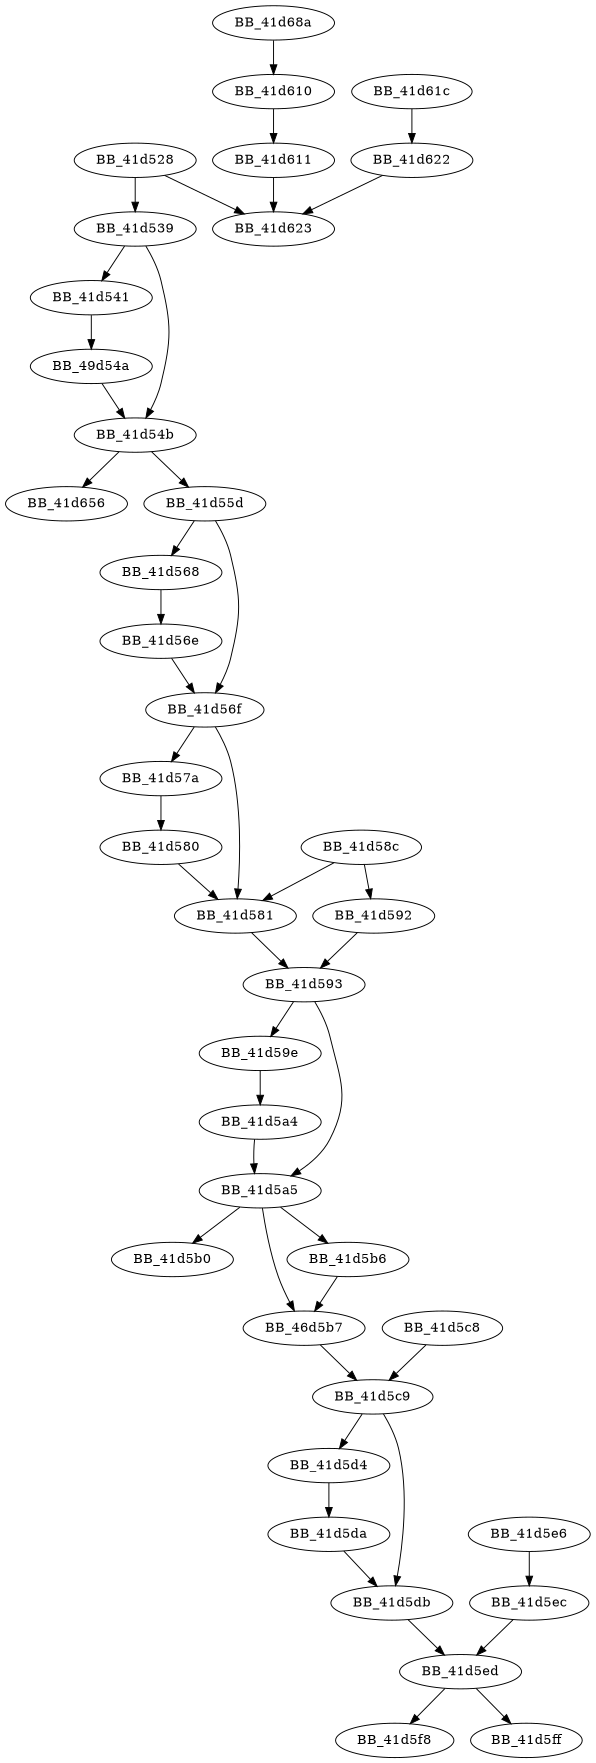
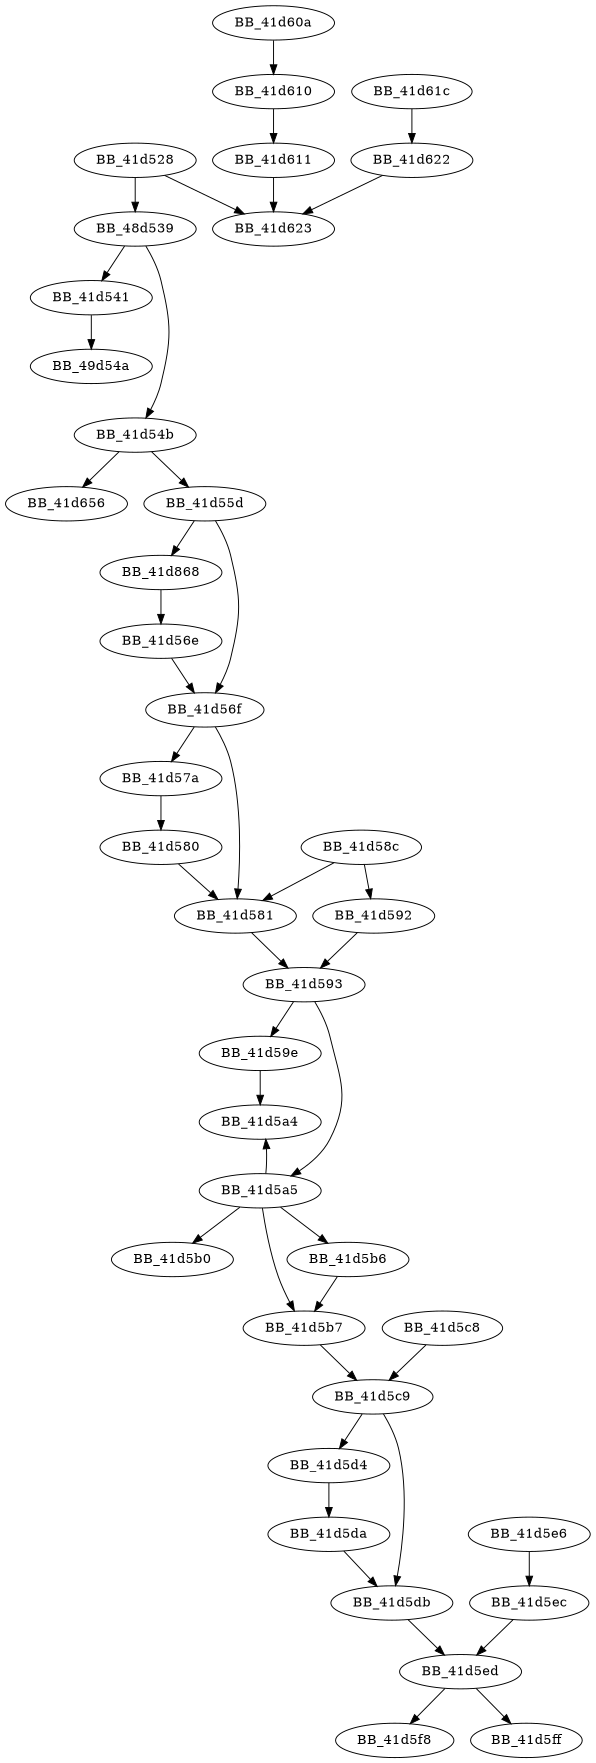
node "BB_41d68a": label "BB_41d68a" -> "BB_41d60a"
node "BB_41d539": label "BB_41d539" -> "BB_48d539"
edge "BB_49d54a" -> "BB_41d54b": removed
node "BB_41d568": label "BB_41d568" -> "BB_41d868"
edge "BB_41d5a4" -> "BB_41d5a5": reversed
node "BB_46d5b7": label "BB_46d5b7" -> "BB_41d5b7"
